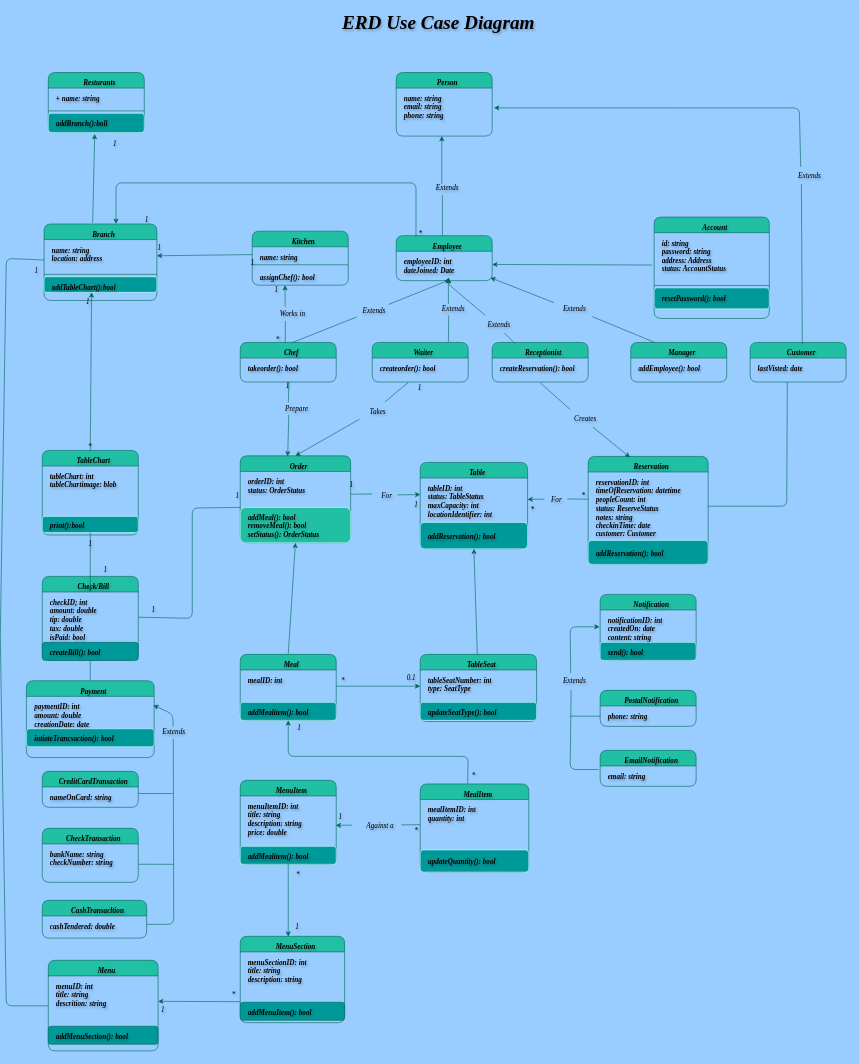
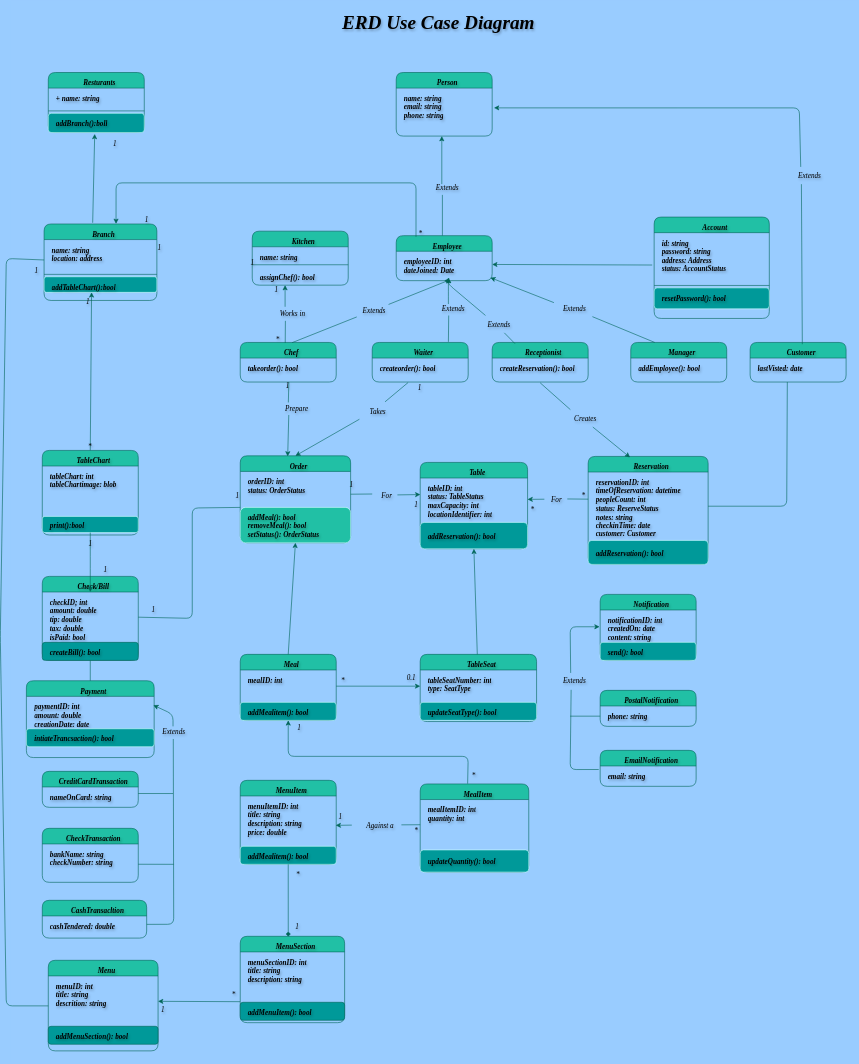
edge "name: string" -> "name: string location: address": removed
edge "MenuItem" -> "MenuSection": arrowhead classic -> diamond
